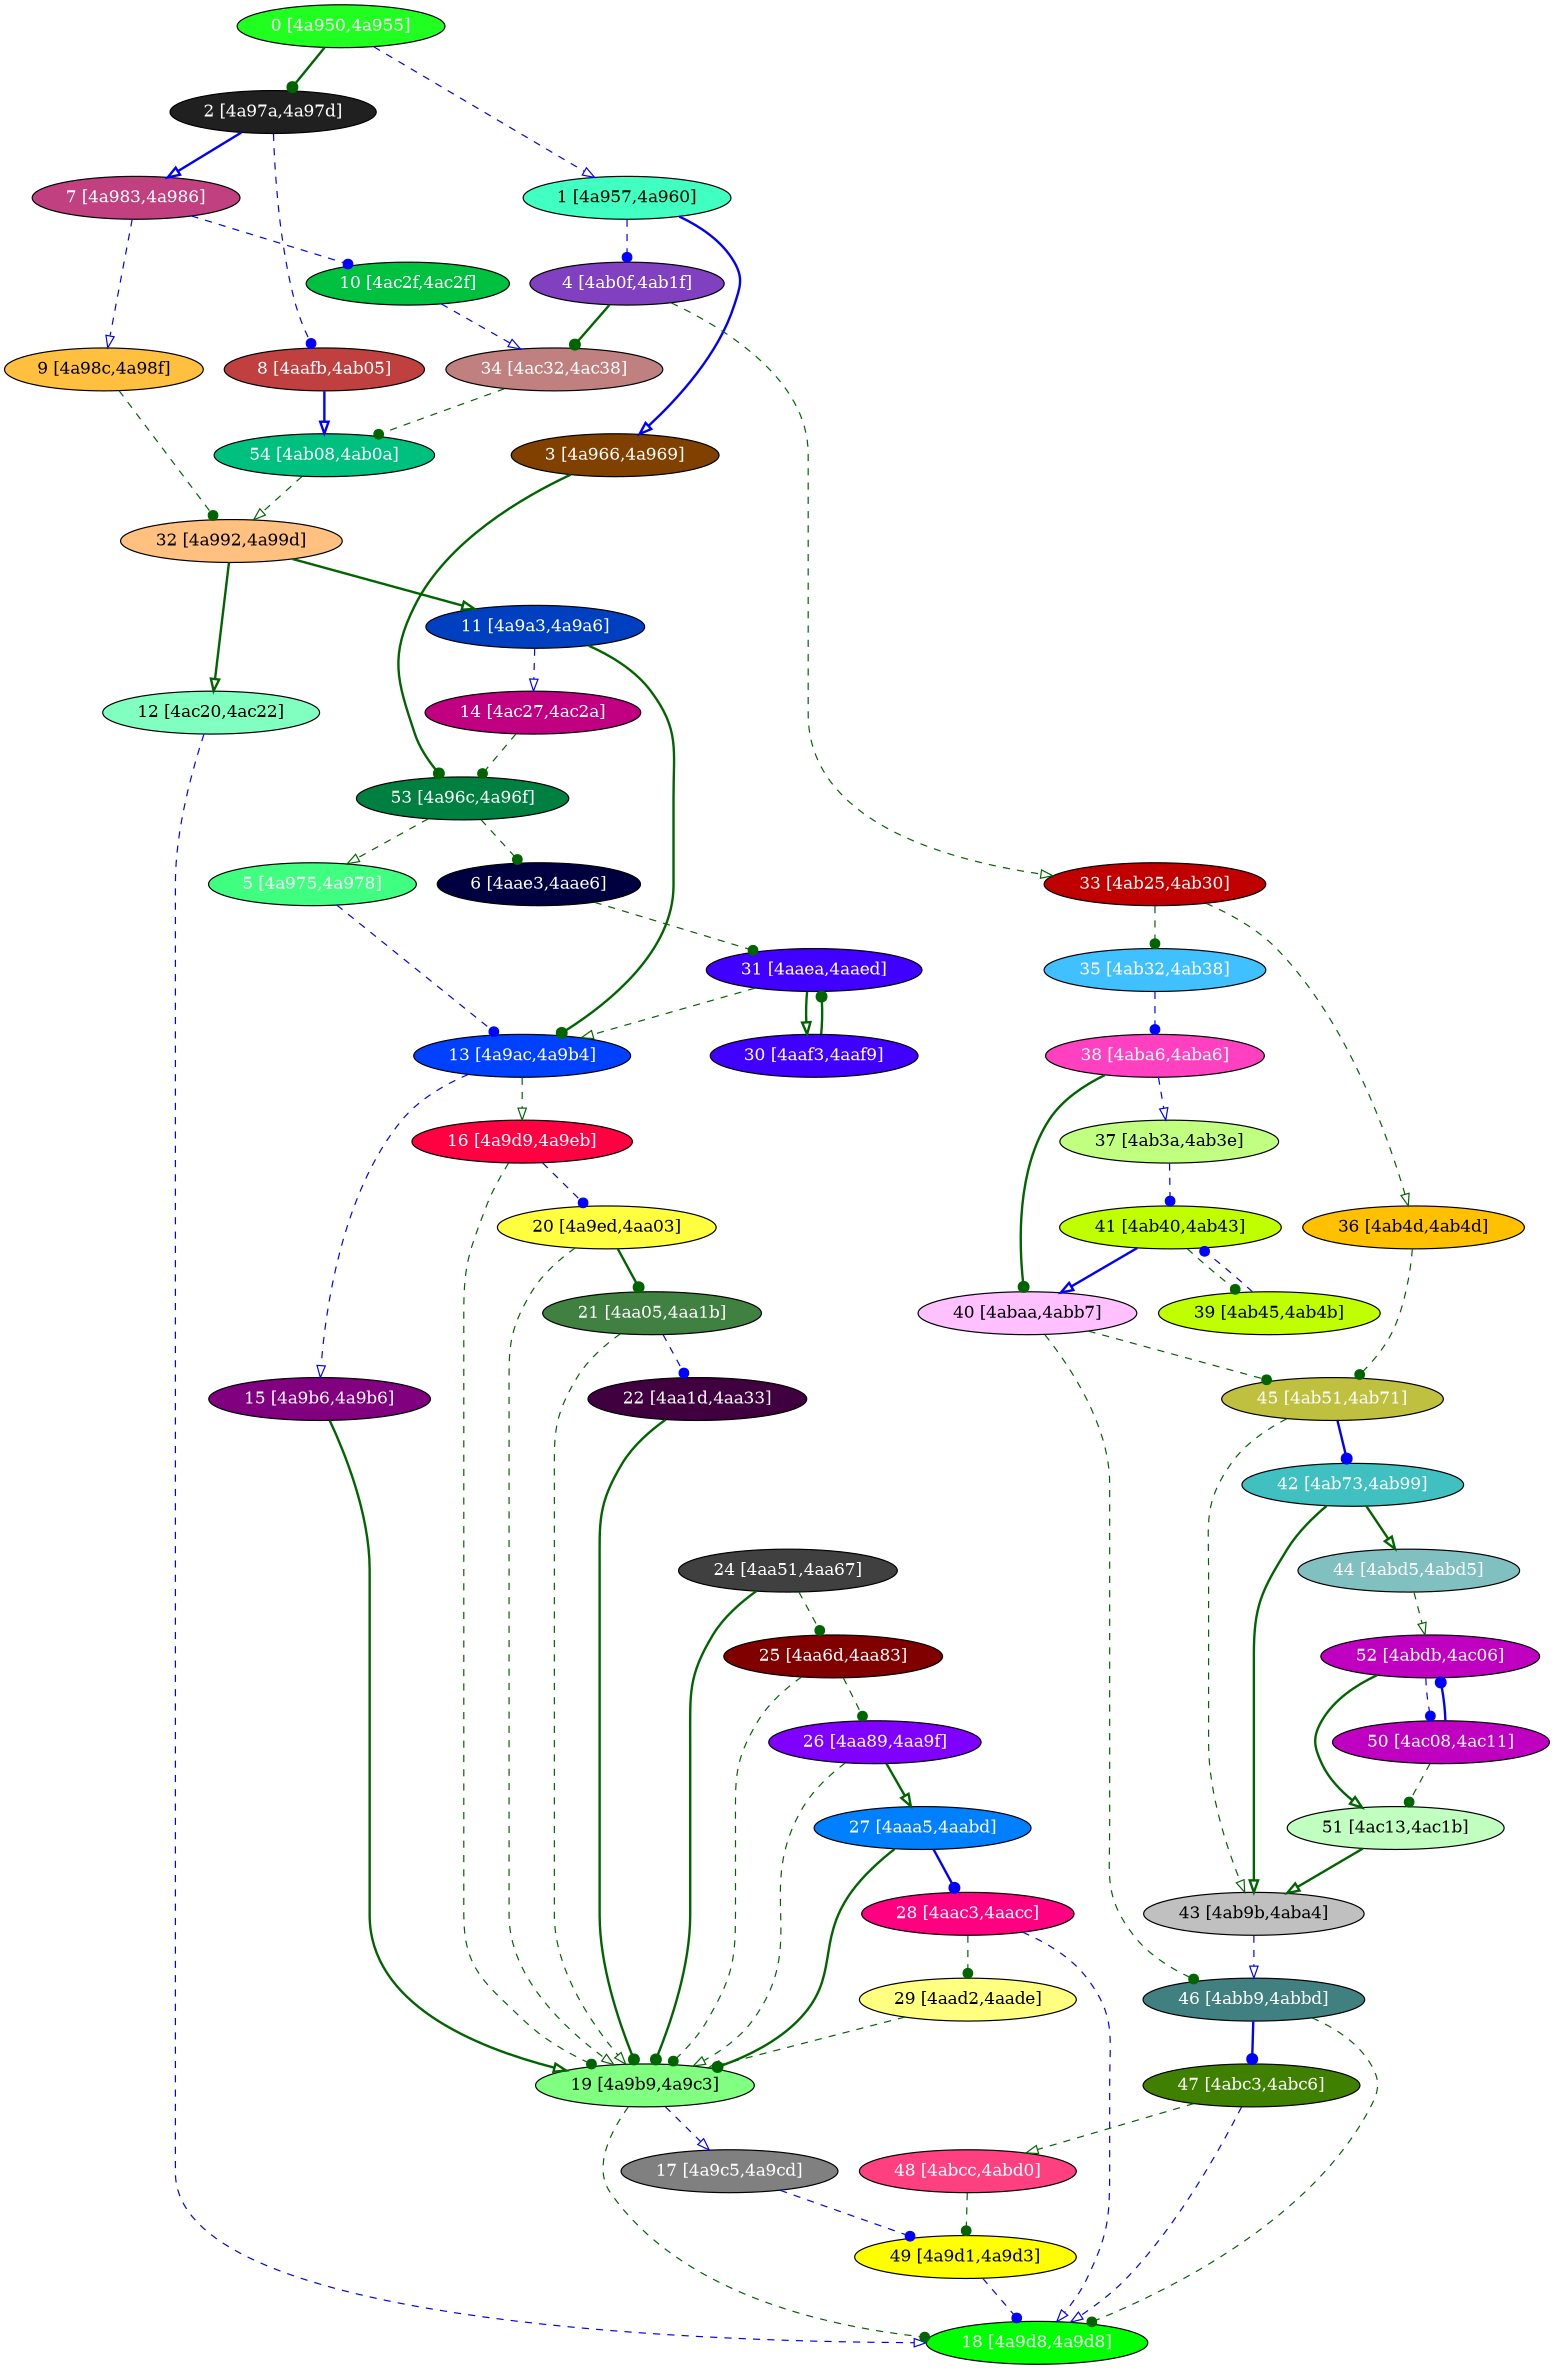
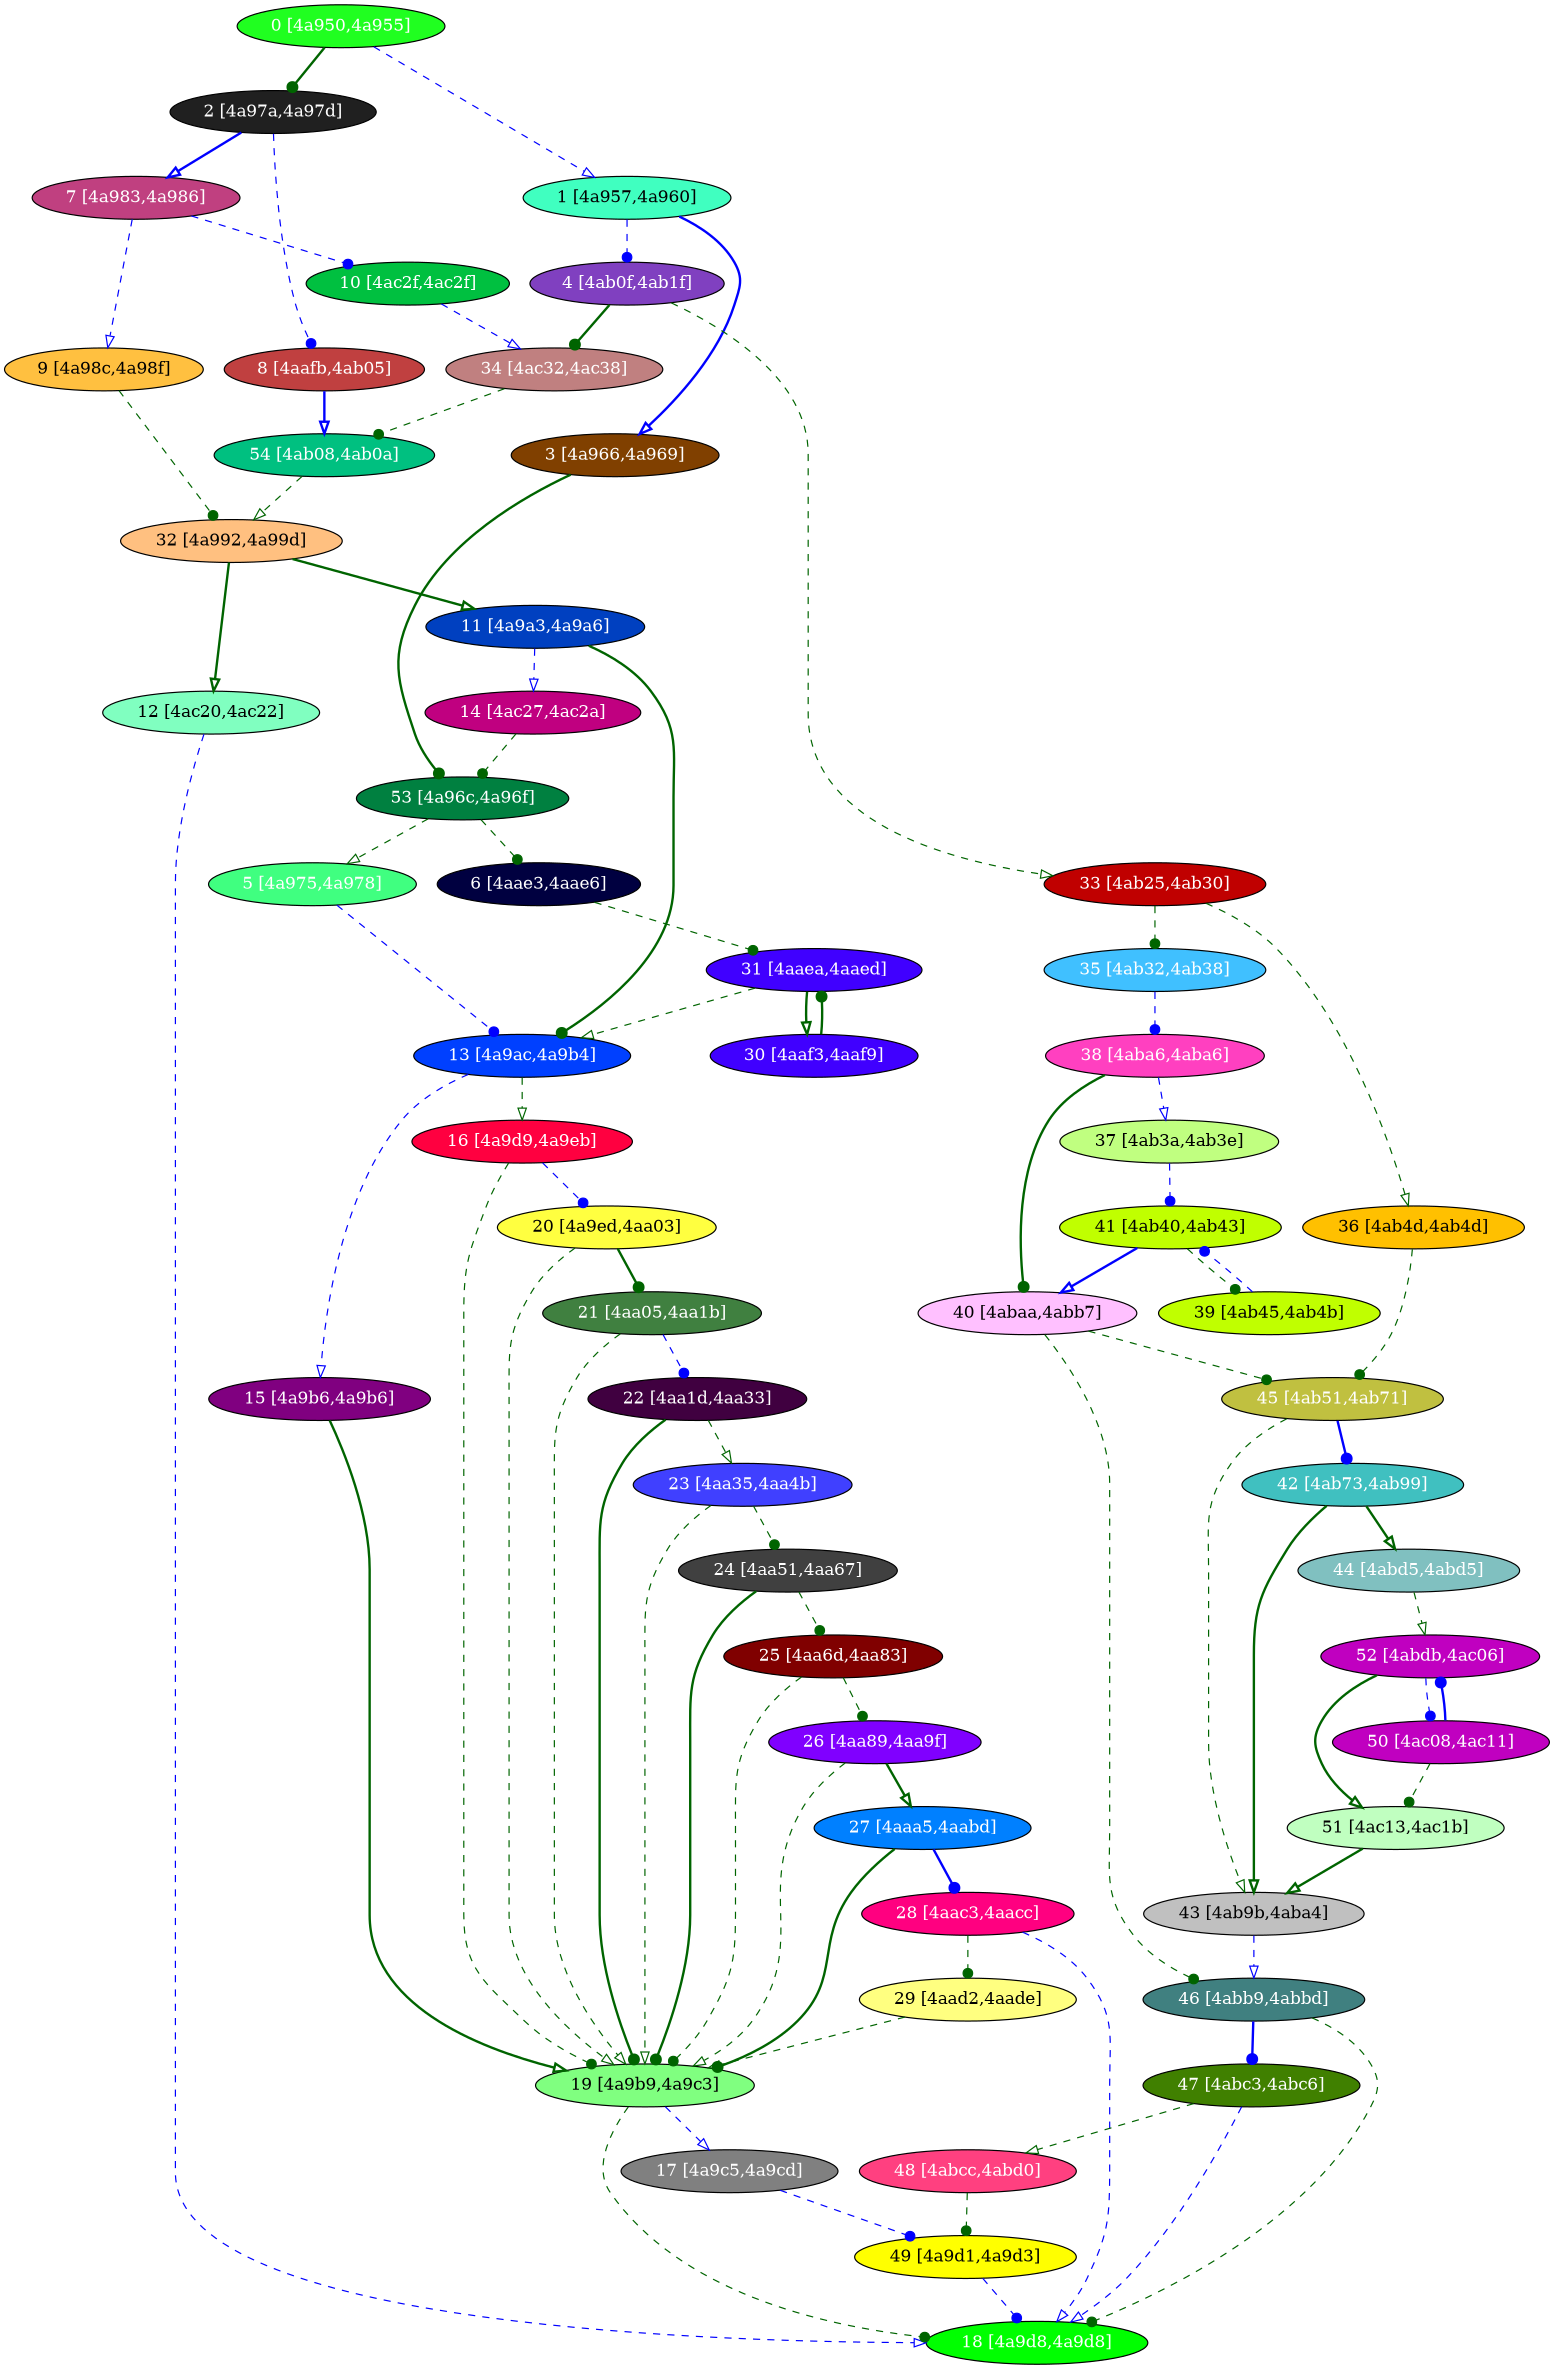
node "23 [4aa35,4aa4b]": added
